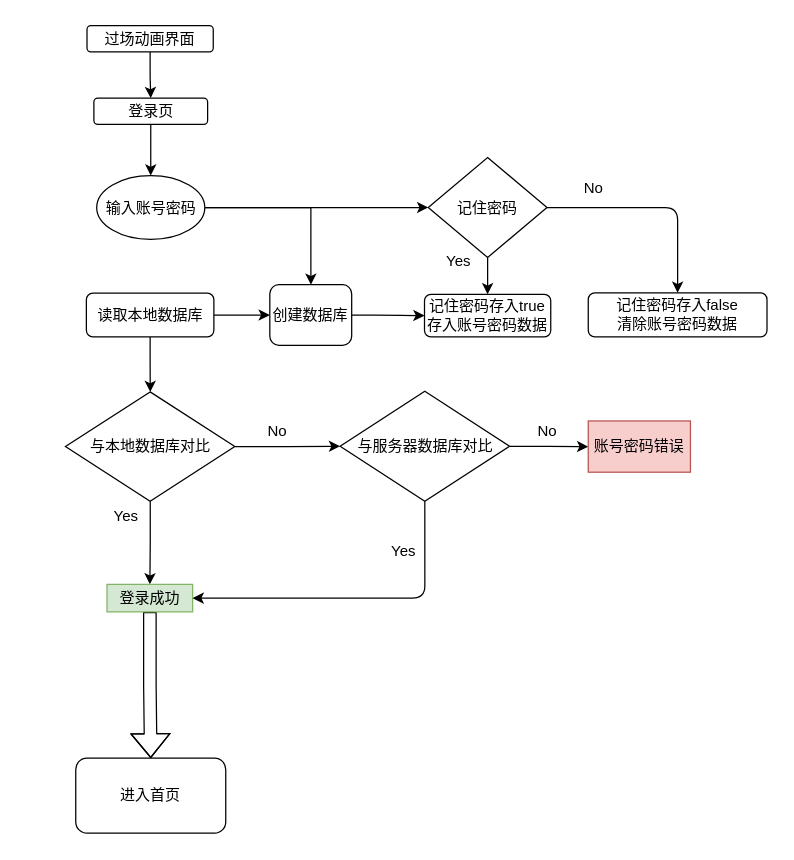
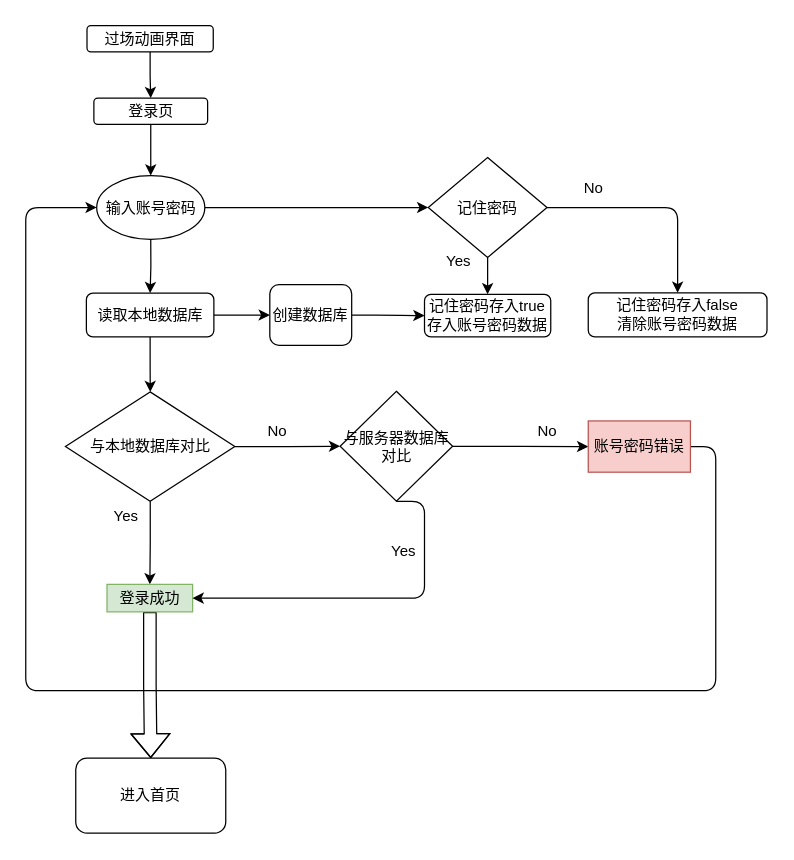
edge "输入账号密码" -> "创建数据库": now "输入账号密码" -> "读取本地数据库"
node "与服务器数据库对比": size 169x110 -> 113x110
edge "账号密码错误" -> "输入账号密码": added
